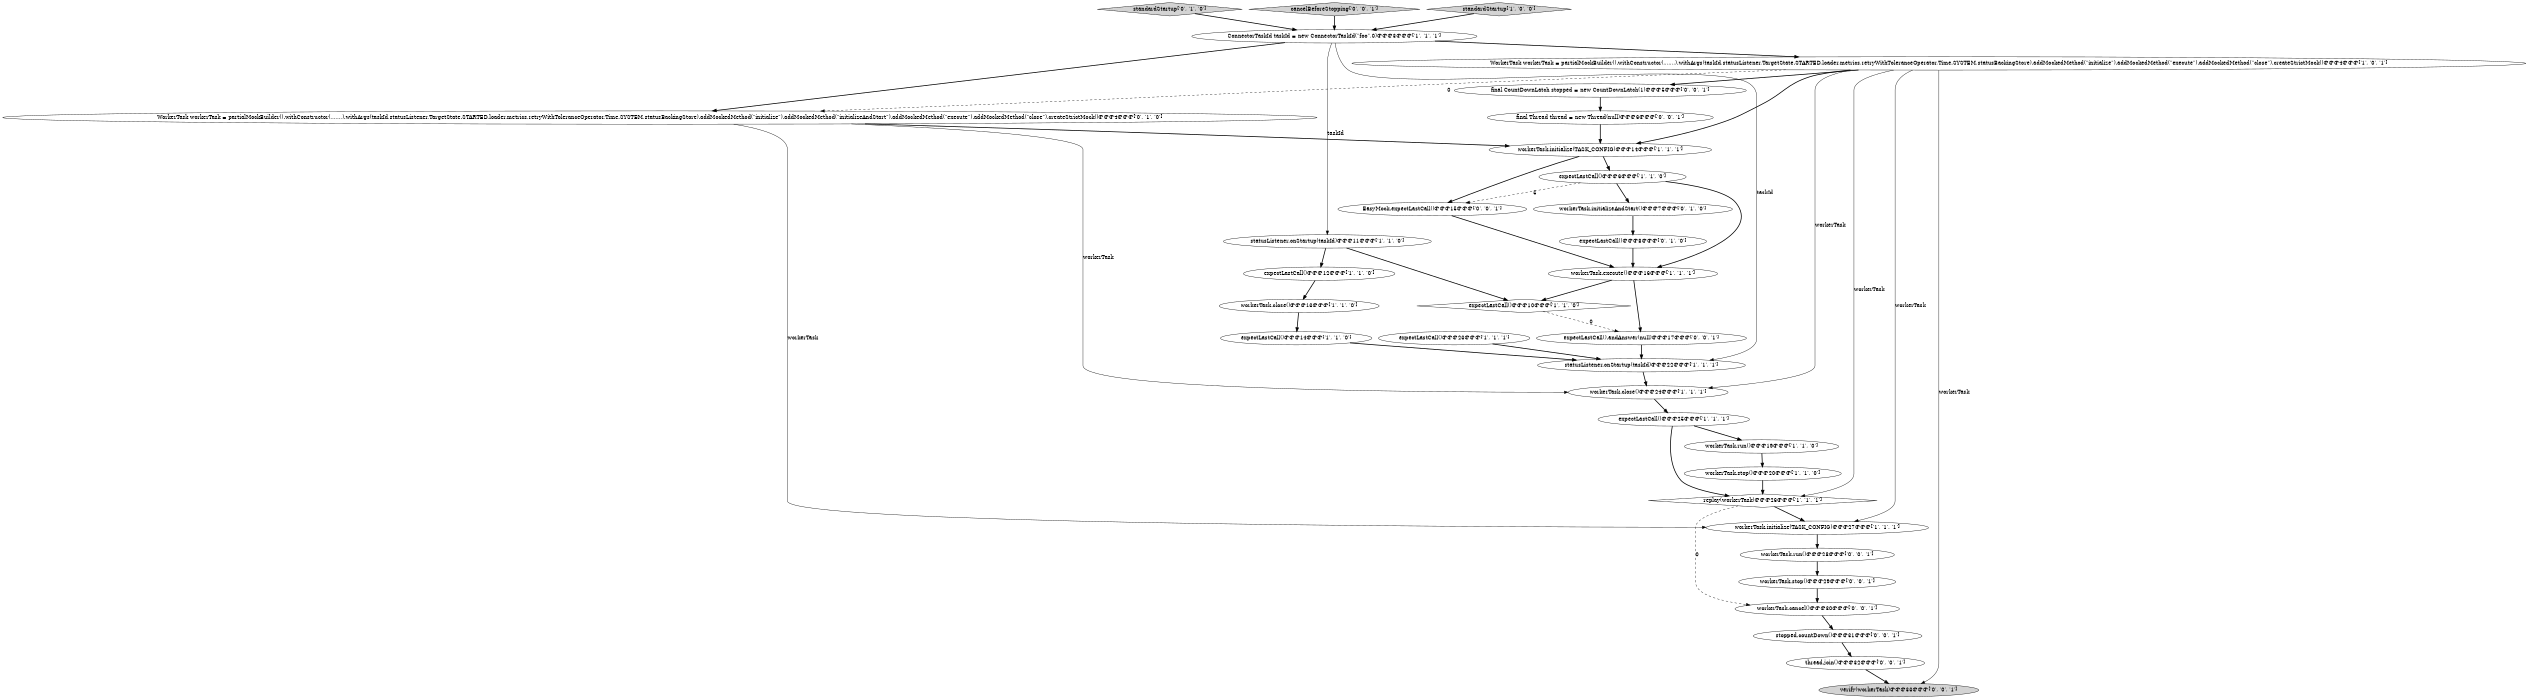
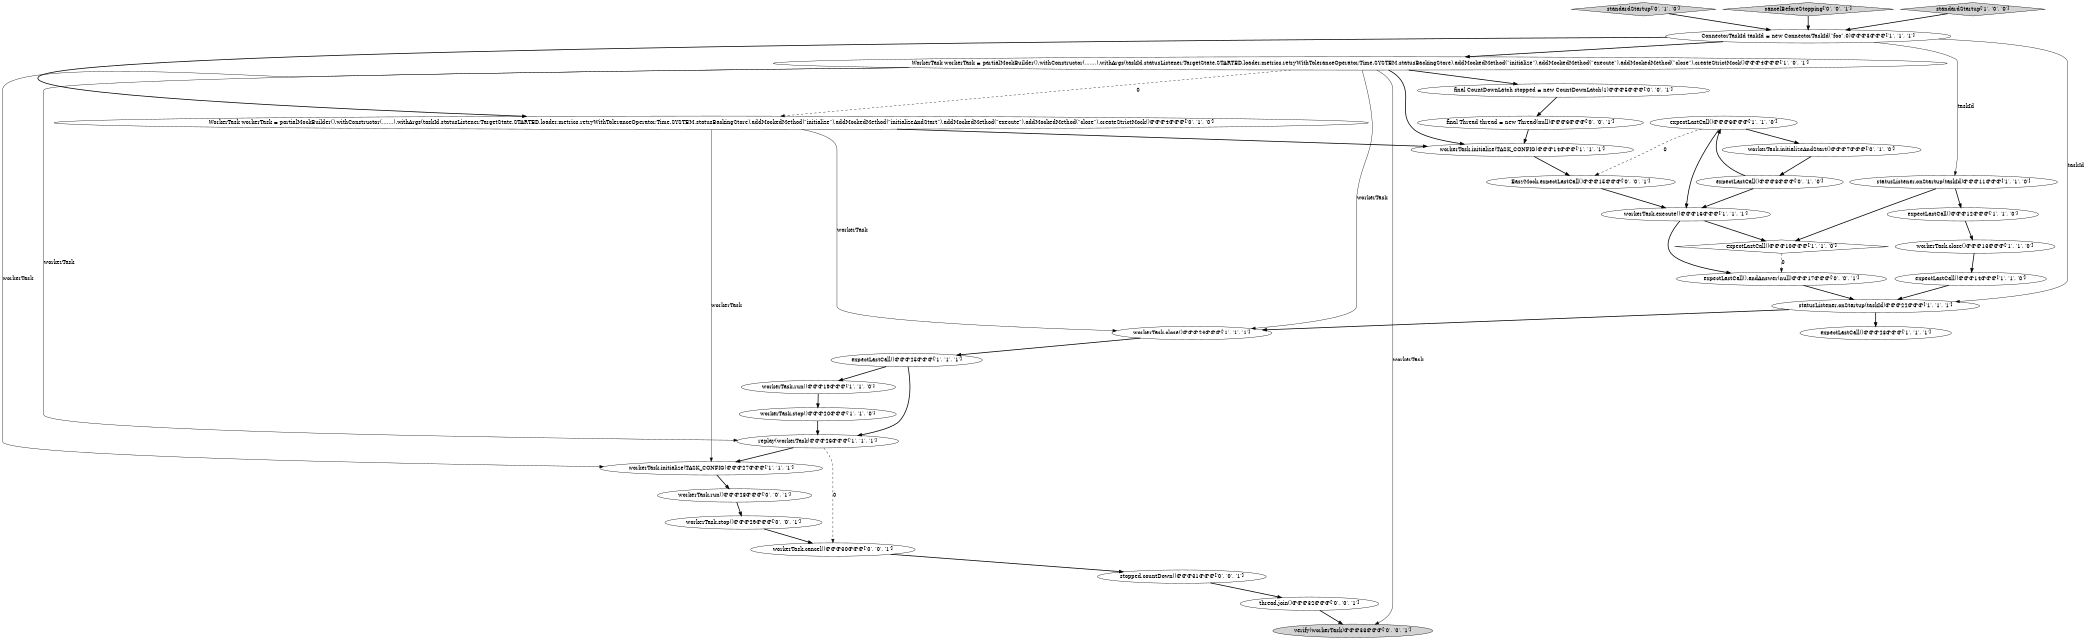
edge "workerTask.initialize(TASK_CONFIG)@@@14@@@['1', '1', '1']" -> "expectLastCall()@@@6@@@['1', '1', '0']": now "expectLastCall()@@@8@@@['0', '1', '0']" -> "expectLastCall()@@@6@@@['1', '1', '0']"
edge "expectLastCall()@@@6@@@['1', '1', '0']" -> "EasyMock.expectLastCall()@@@15@@@['0', '0', '1']": label "5" -> "0"
edge "expectLastCall()@@@23@@@['1', '1', '1']" -> "statusListener.onStartup(taskId)@@@22@@@['1', '1', '1']": reversed
node "replay(workerTask)@@@26@@@['1', '1', '1']": shape diamond -> ellipse
